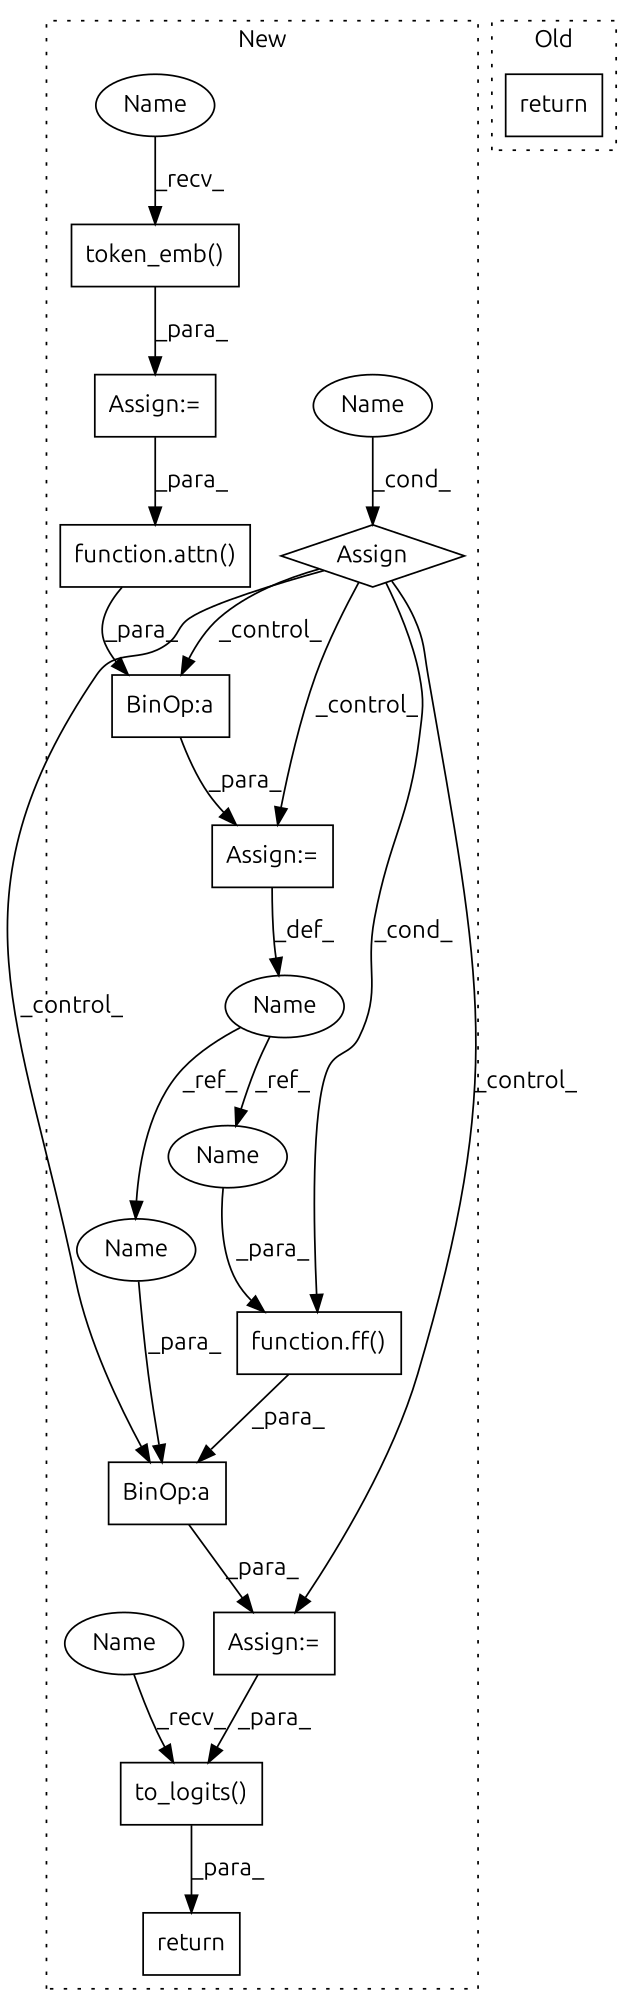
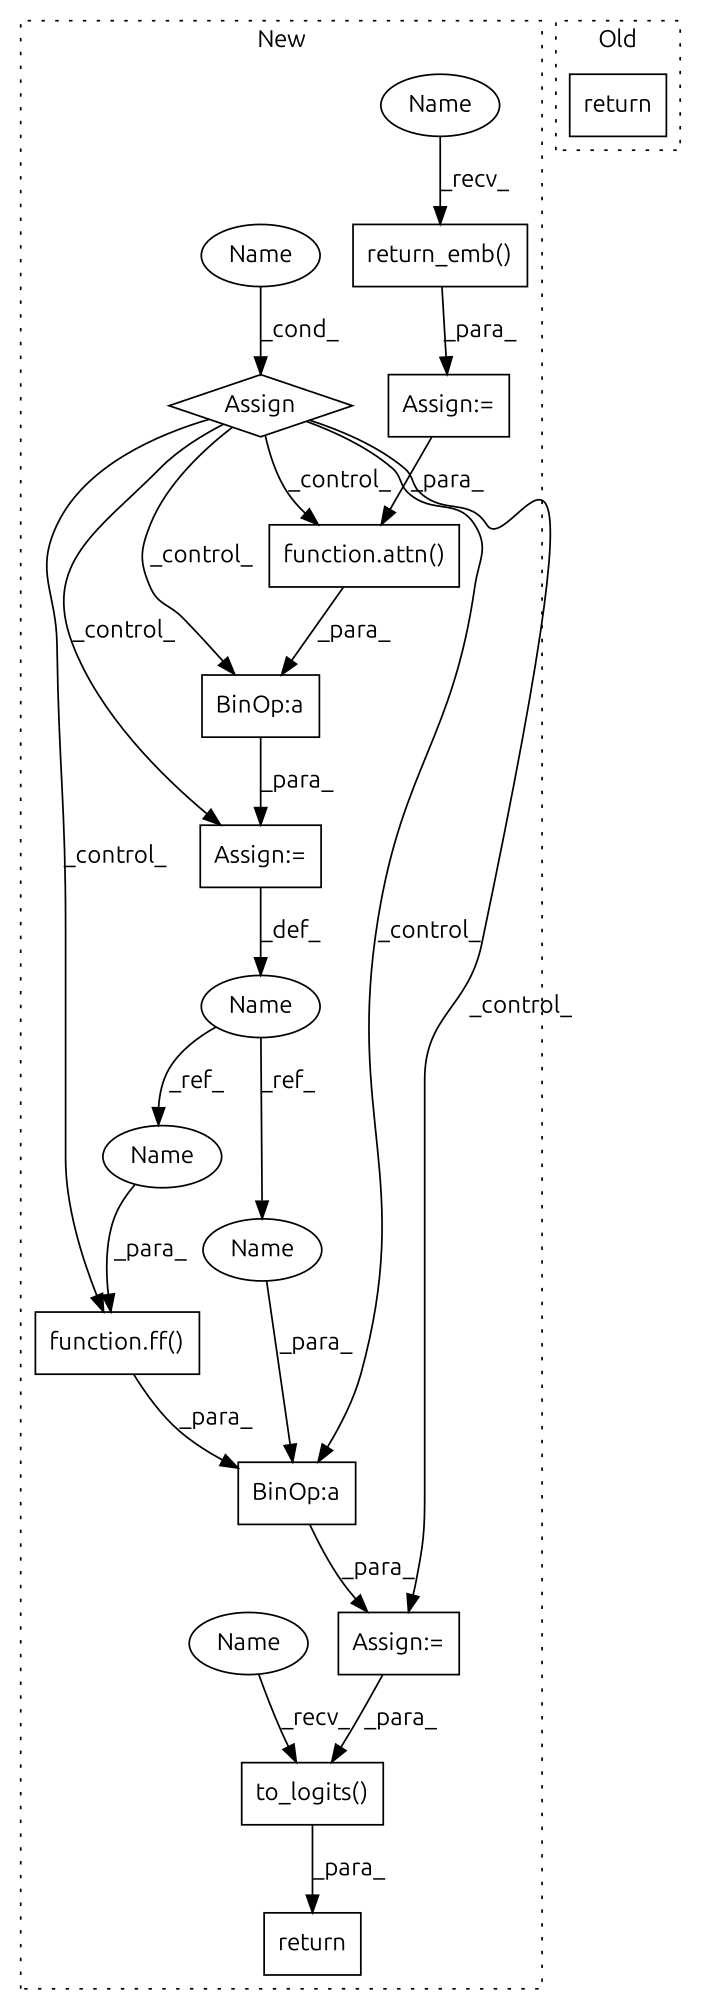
node "token_emb()": label "token_emb()" -> "return_emb()"
edge "Assign" -> "function.attn()": added, label "_control_"
edge "Assign" -> "function.ff()": label "_cond_" -> "_control_"
